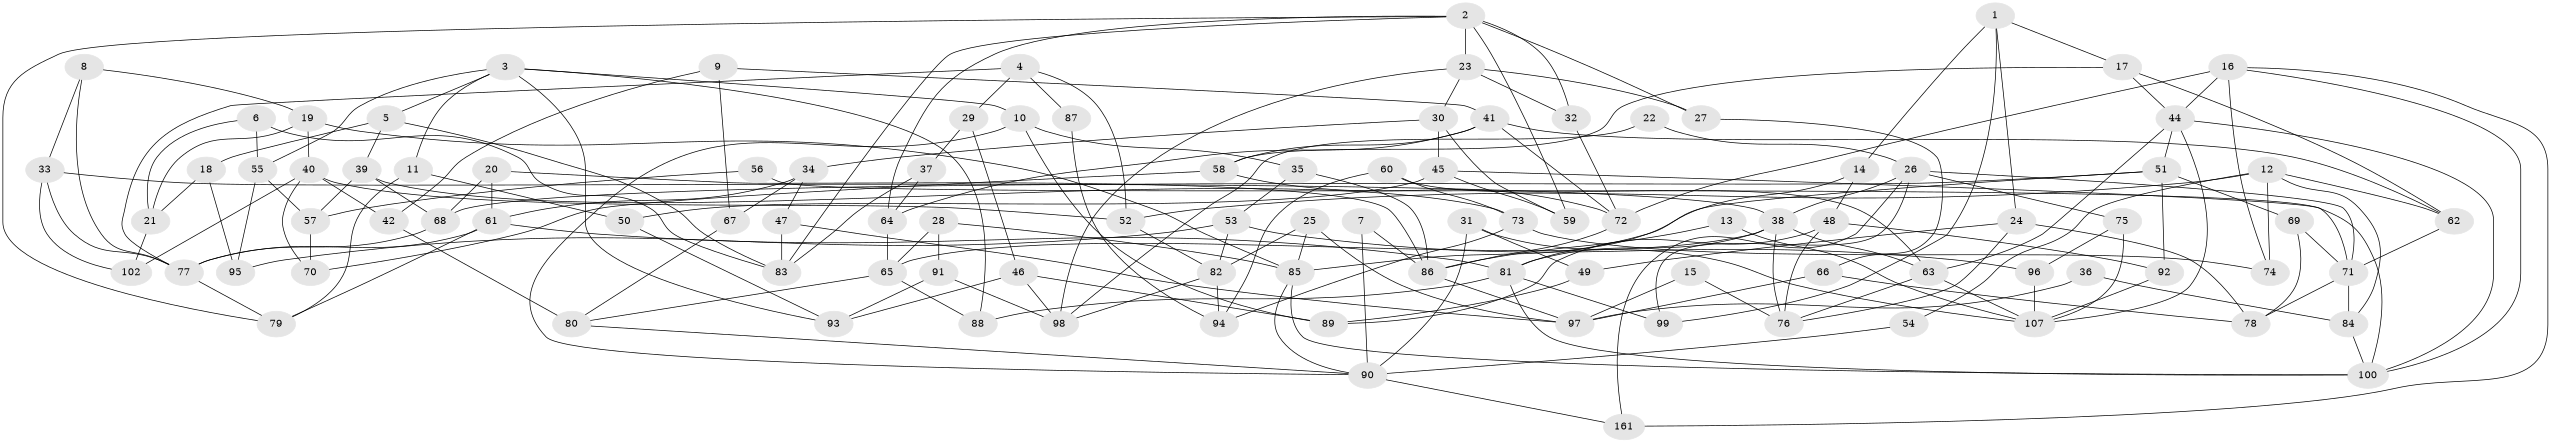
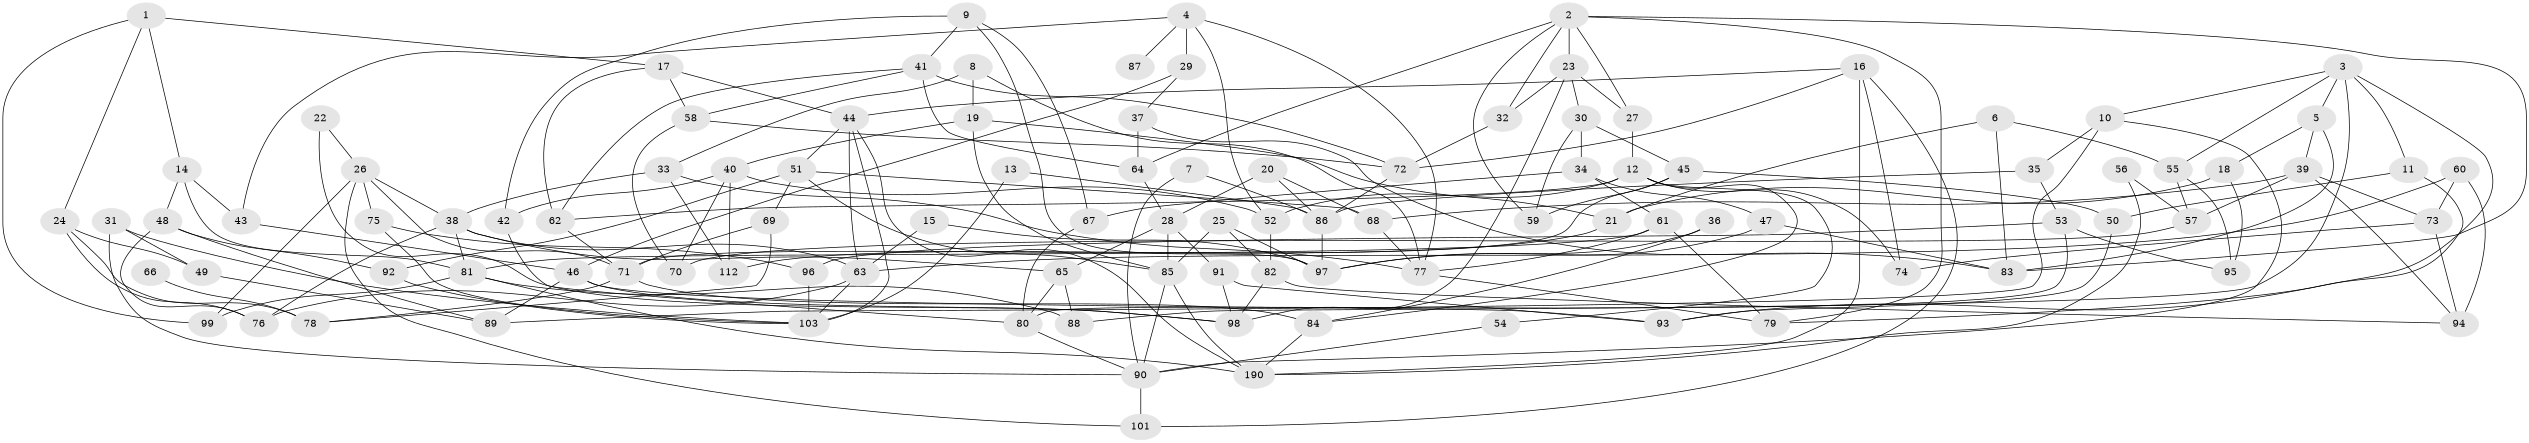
edge "27" -- "66": now "27" -- "12"
edge "20" -- "61": now "20" -- "28"
node "43": added
edge "87" -- "94": now "39" -- "94"
edge "53" -- "82": now "53" -- "80"
edge "64" -- "65": now "64" -- "28"
node "102": label "102" -> "112"
edge "66" -- "97": now "9" -- "97"
edge "15" -- "76": now "15" -- "63"
node "107": label "107" -> "103"
node "100": label "100" -> "190"
node "161": label "161" -> "101"
